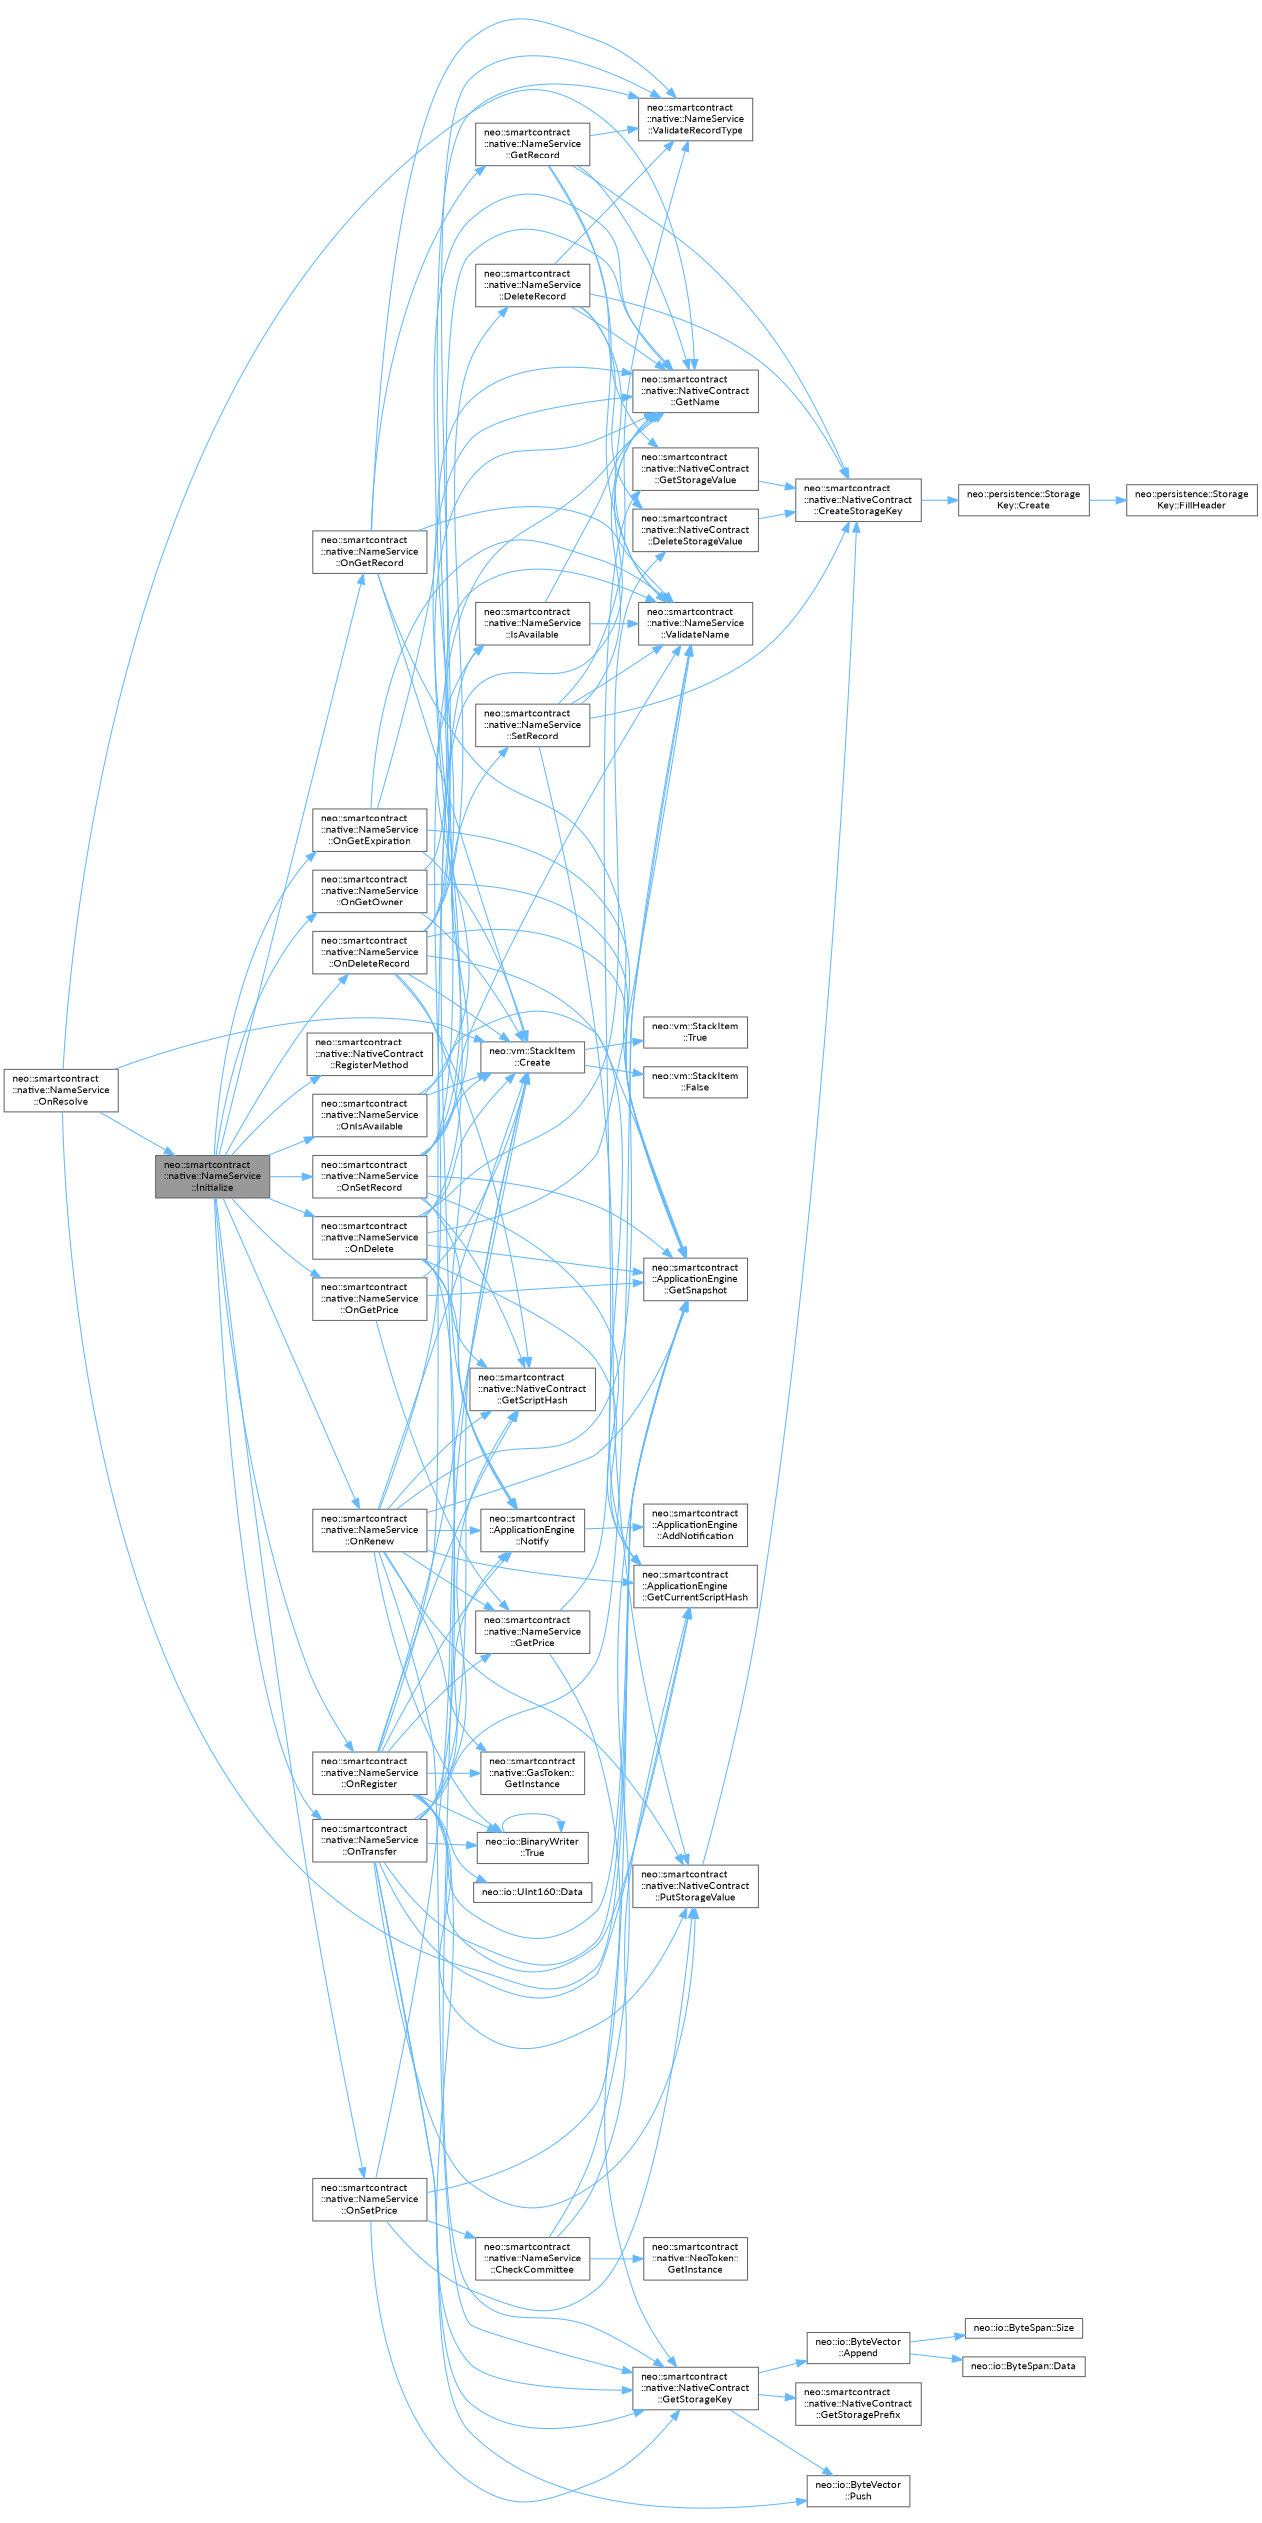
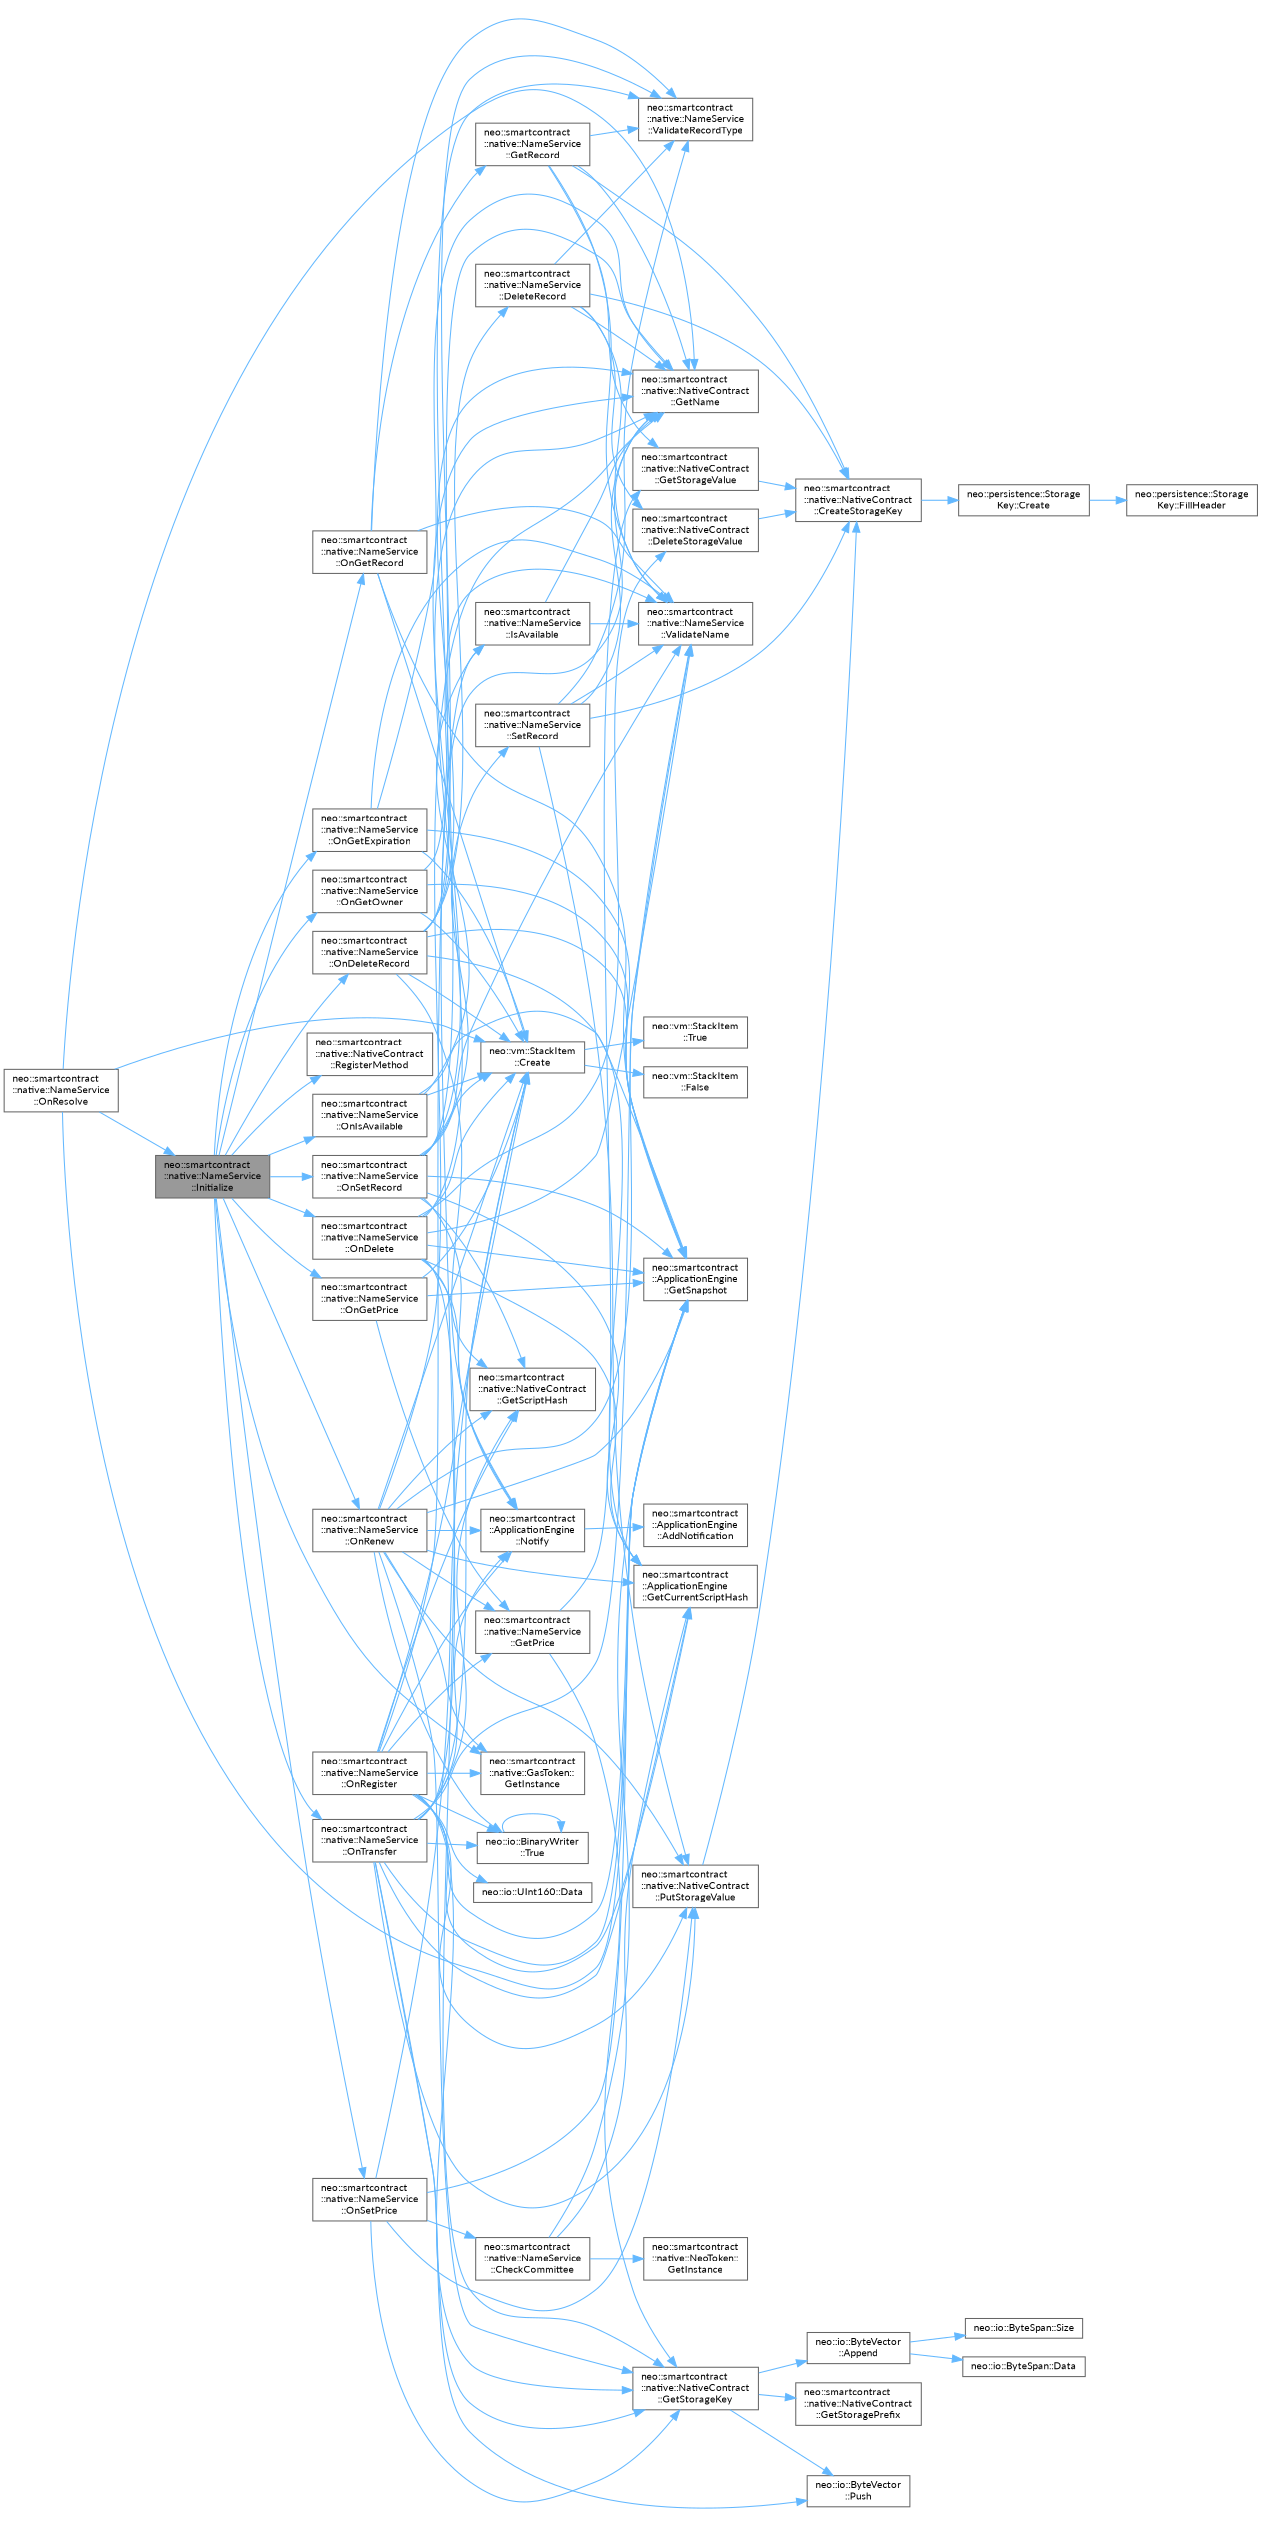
edge "neo::smartcontract ::native::NameService ::OnDeleteRecord" -> "neo::smartcontract ::native::NativeContract ::GetScriptHash": removed
edge "neo::smartcontract ::native::NameService ::Initialize" -> "neo::smartcontract ::native::NameService ::OnRegister": now "neo::smartcontract ::native::NameService ::Initialize" -> "neo::smartcontract ::native::GasToken:: GetInstance"
